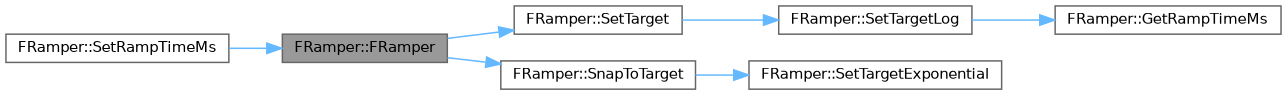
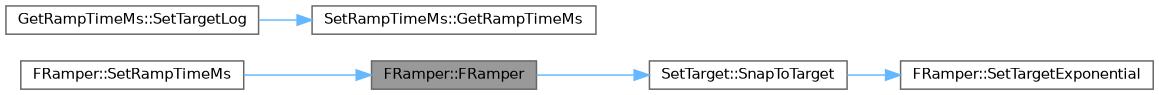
node "FRamper::SetTarget": removed
node "FRamper::SetTargetLog": label "FRamper::SetTargetLog" -> "GetRampTimeMs::SetTargetLog"
node "FRamper::GetRampTimeMs": label "FRamper::GetRampTimeMs" -> "SetRampTimeMs::GetRampTimeMs"
node "FRamper::SnapToTarget": label "FRamper::SnapToTarget" -> "SetTarget::SnapToTarget"
